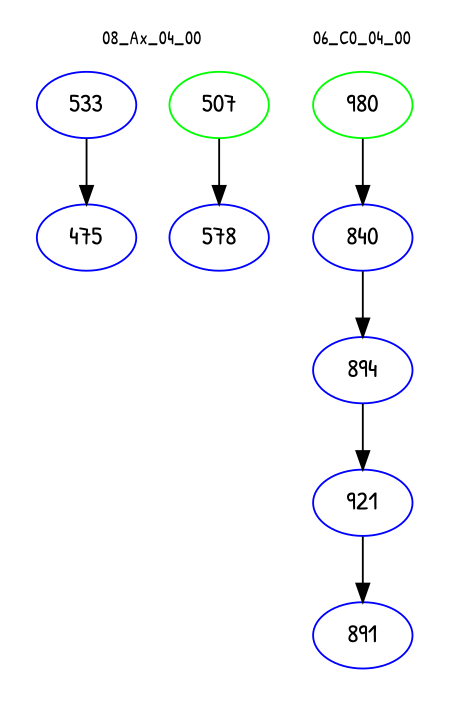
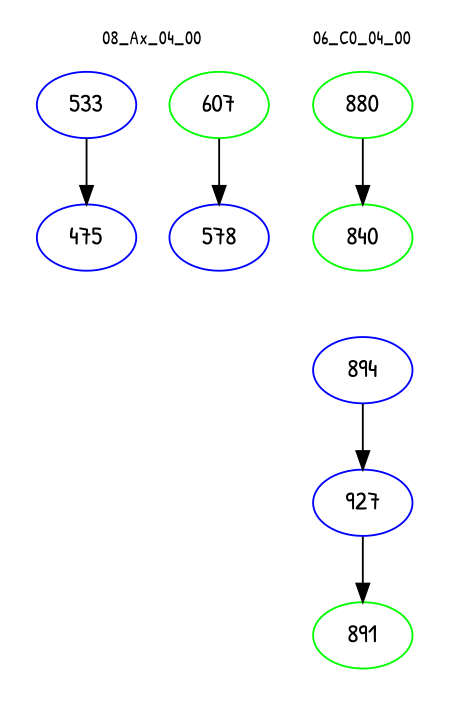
node "507": label "507" -> "607"
node "980": label "980" -> "880"
node "840": color blue -> green
edge "840" -> "894": removed
node "921": label "921" -> "927"
node "891": color blue -> green
